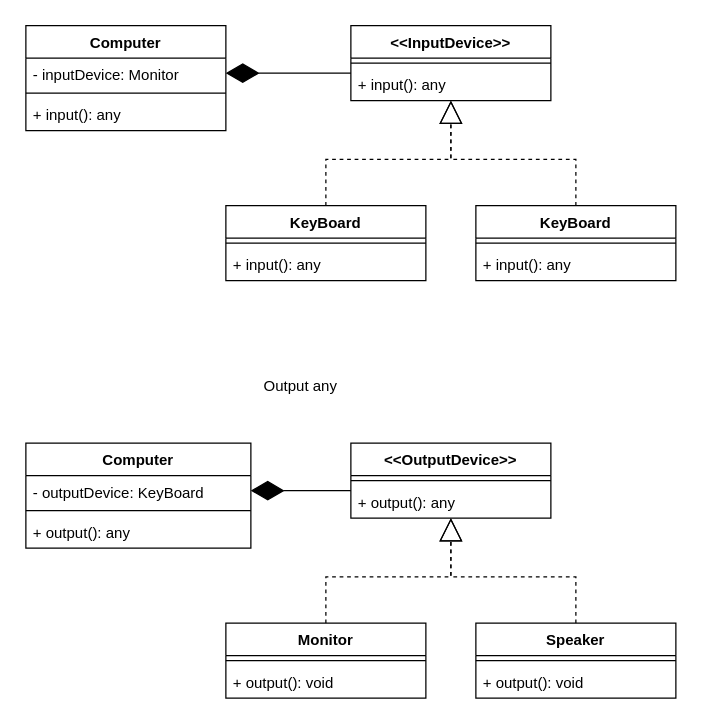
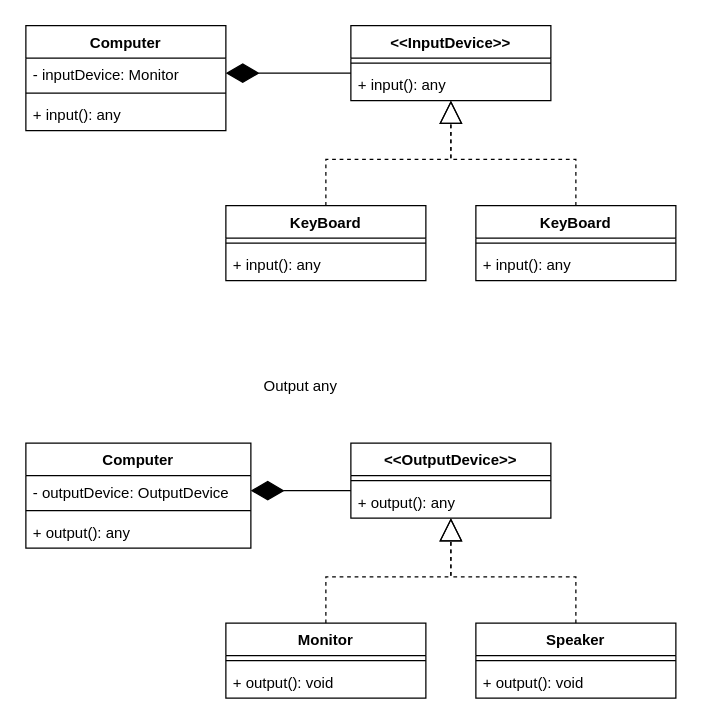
node "- outputDevice: KeyBoard": label "- outputDevice: KeyBoard" -> "- outputDevice: OutputDevice"
